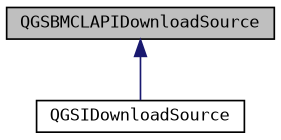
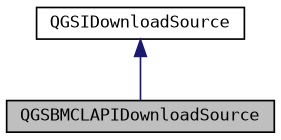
edge "QGSIDownloadSource" -> "QGSBMCLAPIDownloadSource": reversed
